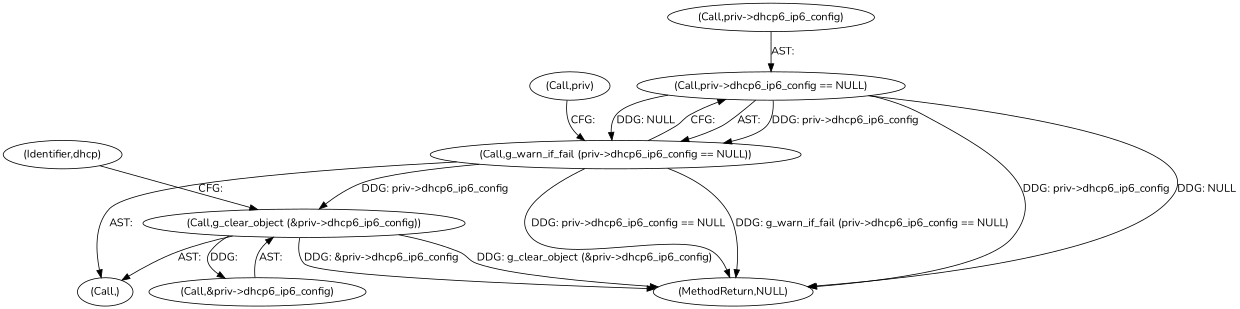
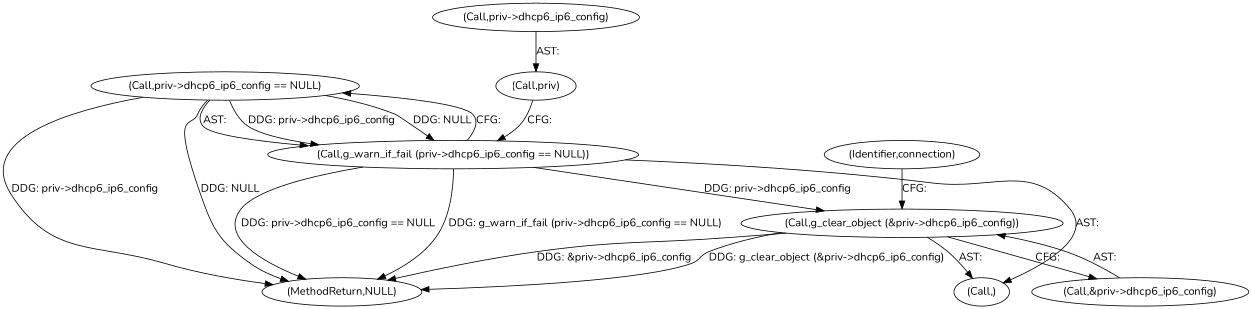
edge "(Call,priv->dhcp6_ip6_config)" -> "(Call,priv->dhcp6_ip6_config == NULL)": now "(Call,priv->dhcp6_ip6_config)" -> "(Call,priv)"
node "(Identifier,dhcp)": label "(Identifier,dhcp)" -> "(Identifier,connection)"
edge "(Call,g_clear_object (&priv->dhcp6_ip6_config))" -> "(Call,&priv->dhcp6_ip6_config)": label "DDG: " -> "CFG: "
